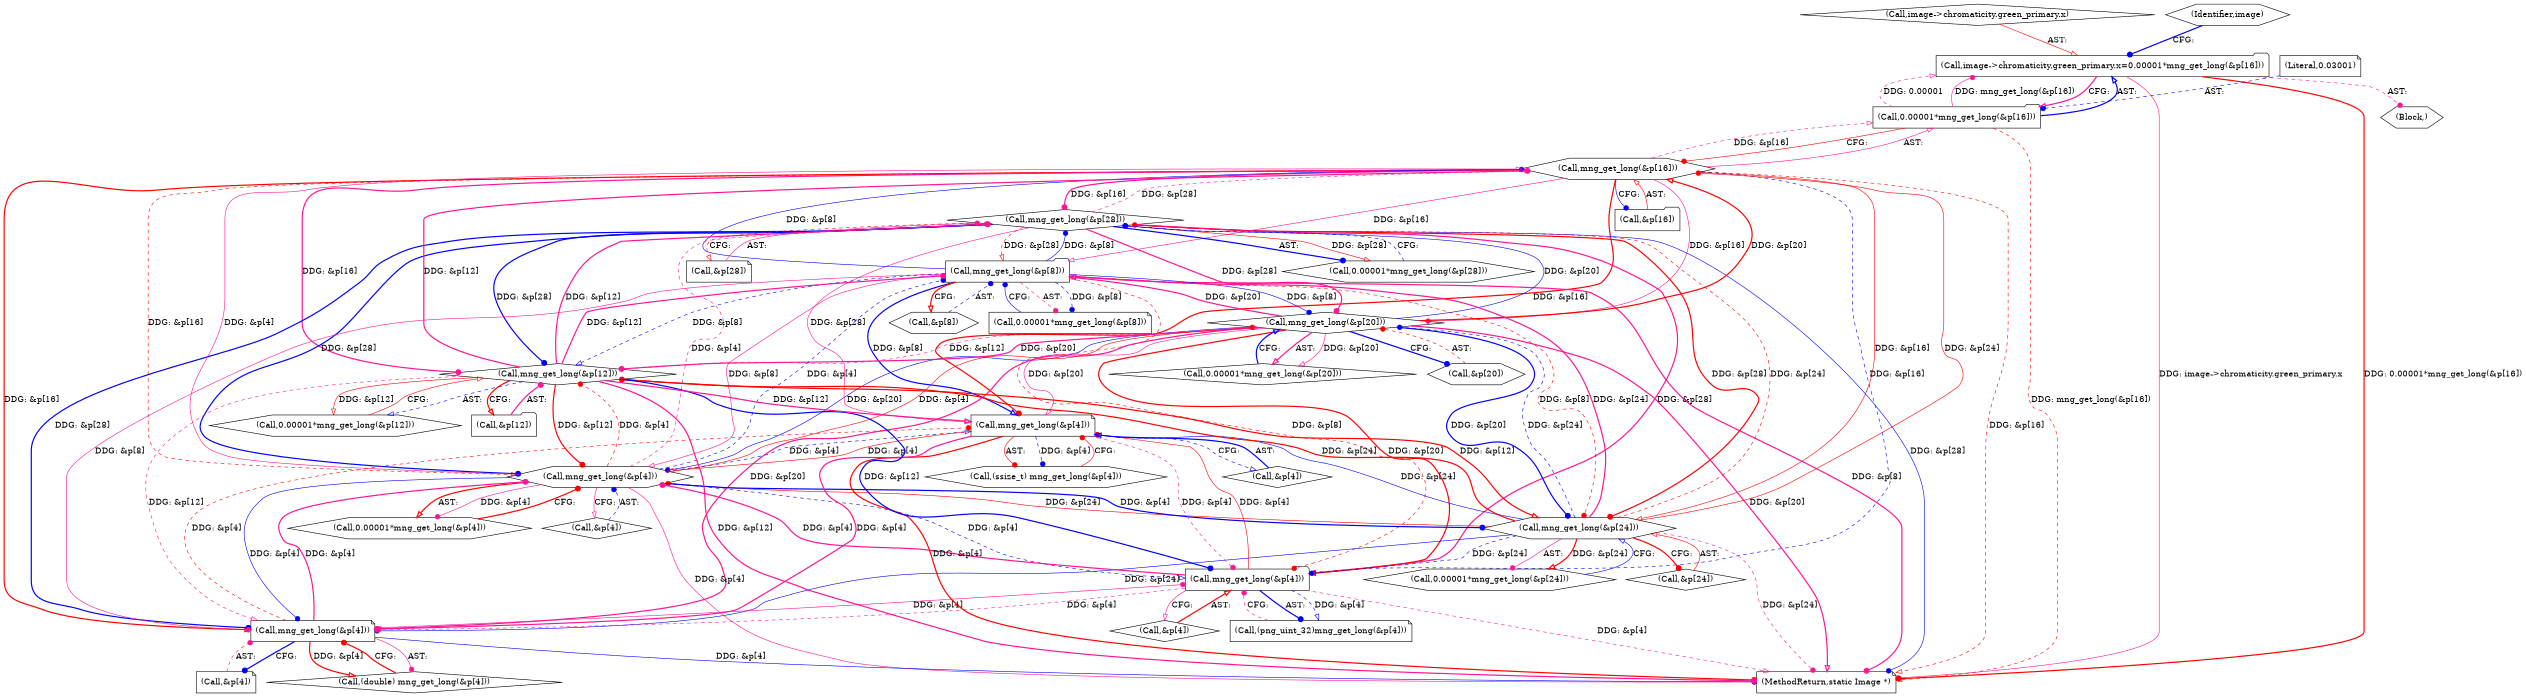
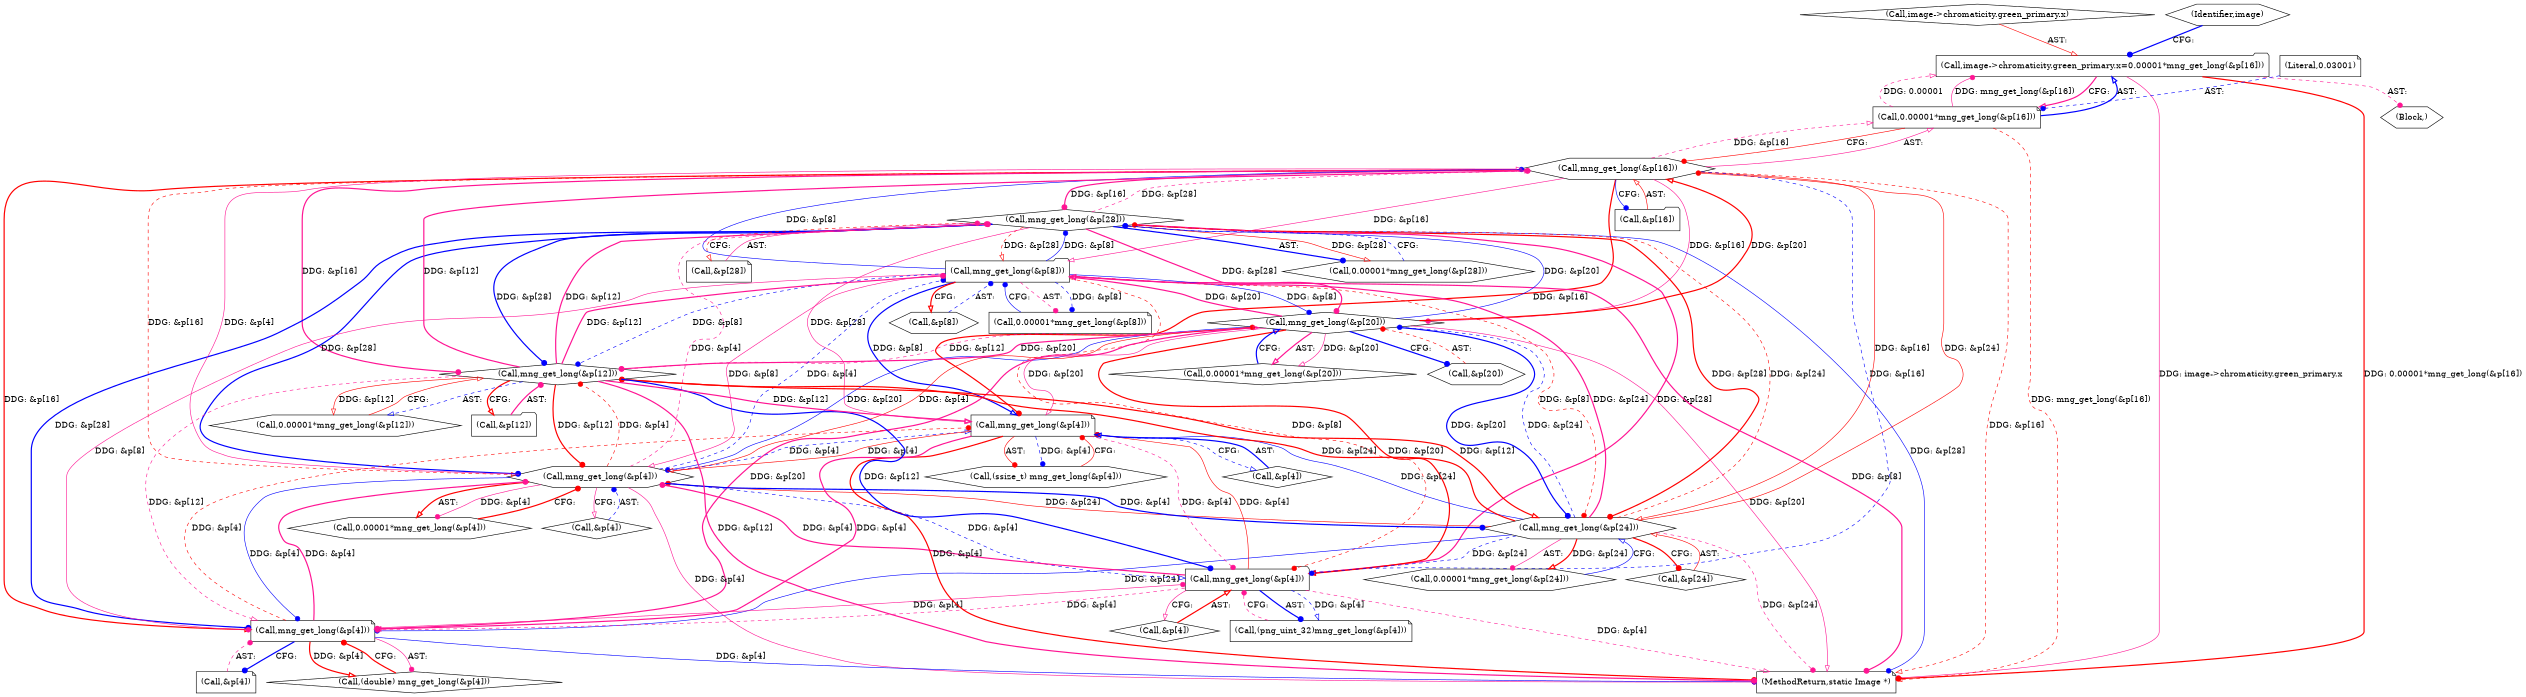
node "(Call,0.00001*mng_get_long(&p[16]))": shape folder -> note
edge "(Call,mng_get_long(&p[8]))" -> "(Call,mng_get_long(&p[12]))": arrowhead onormal -> dot
edge "(Call,mng_get_long(&p[20]))" -> "(MethodReturn,static Image *)": style bold -> solid
